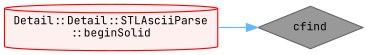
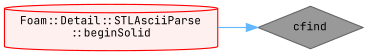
node "Detail::Detail::STLAsciiParse ::beginSolid": label "Detail::Detail::STLAsciiParse ::beginSolid" -> "Foam::Detail::STLAsciiParse ::beginSolid"
